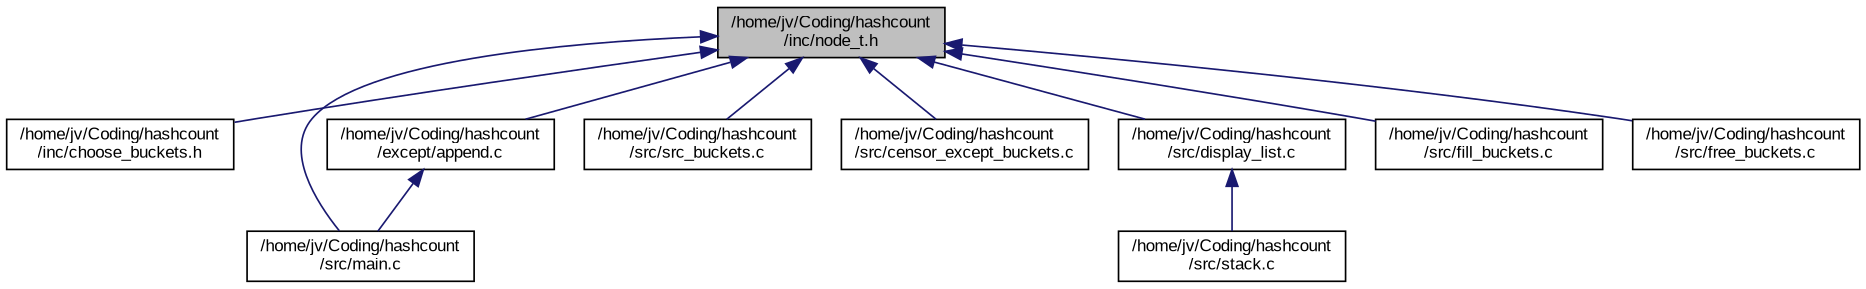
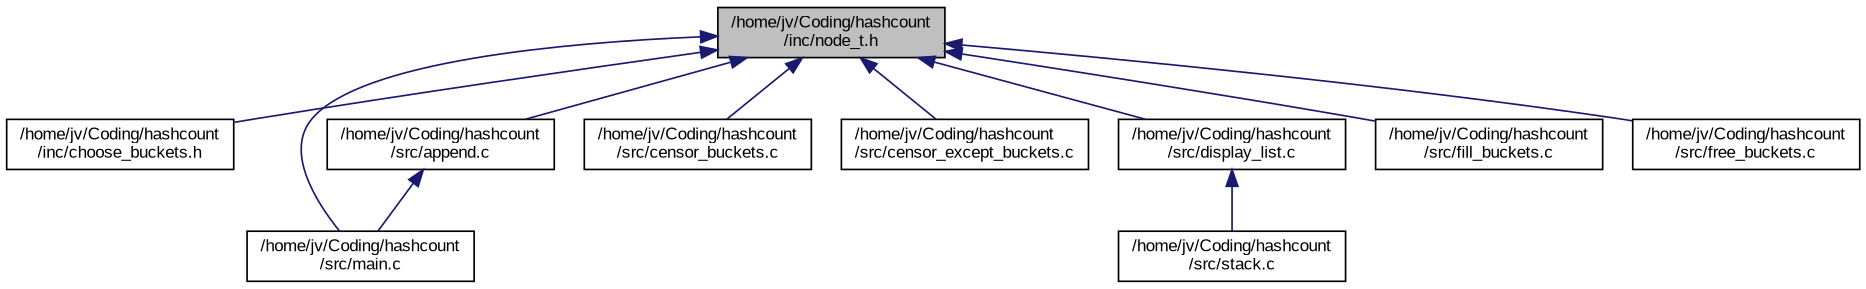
node "/home/jv/Coding/hashcount /except/append.c": label "/home/jv/Coding/hashcount /except/append.c" -> "/home/jv/Coding/hashcount /src/append.c"
node "/home/jv/Coding/hashcount /src/src_buckets.c": label "/home/jv/Coding/hashcount /src/src_buckets.c" -> "/home/jv/Coding/hashcount /src/censor_buckets.c"
